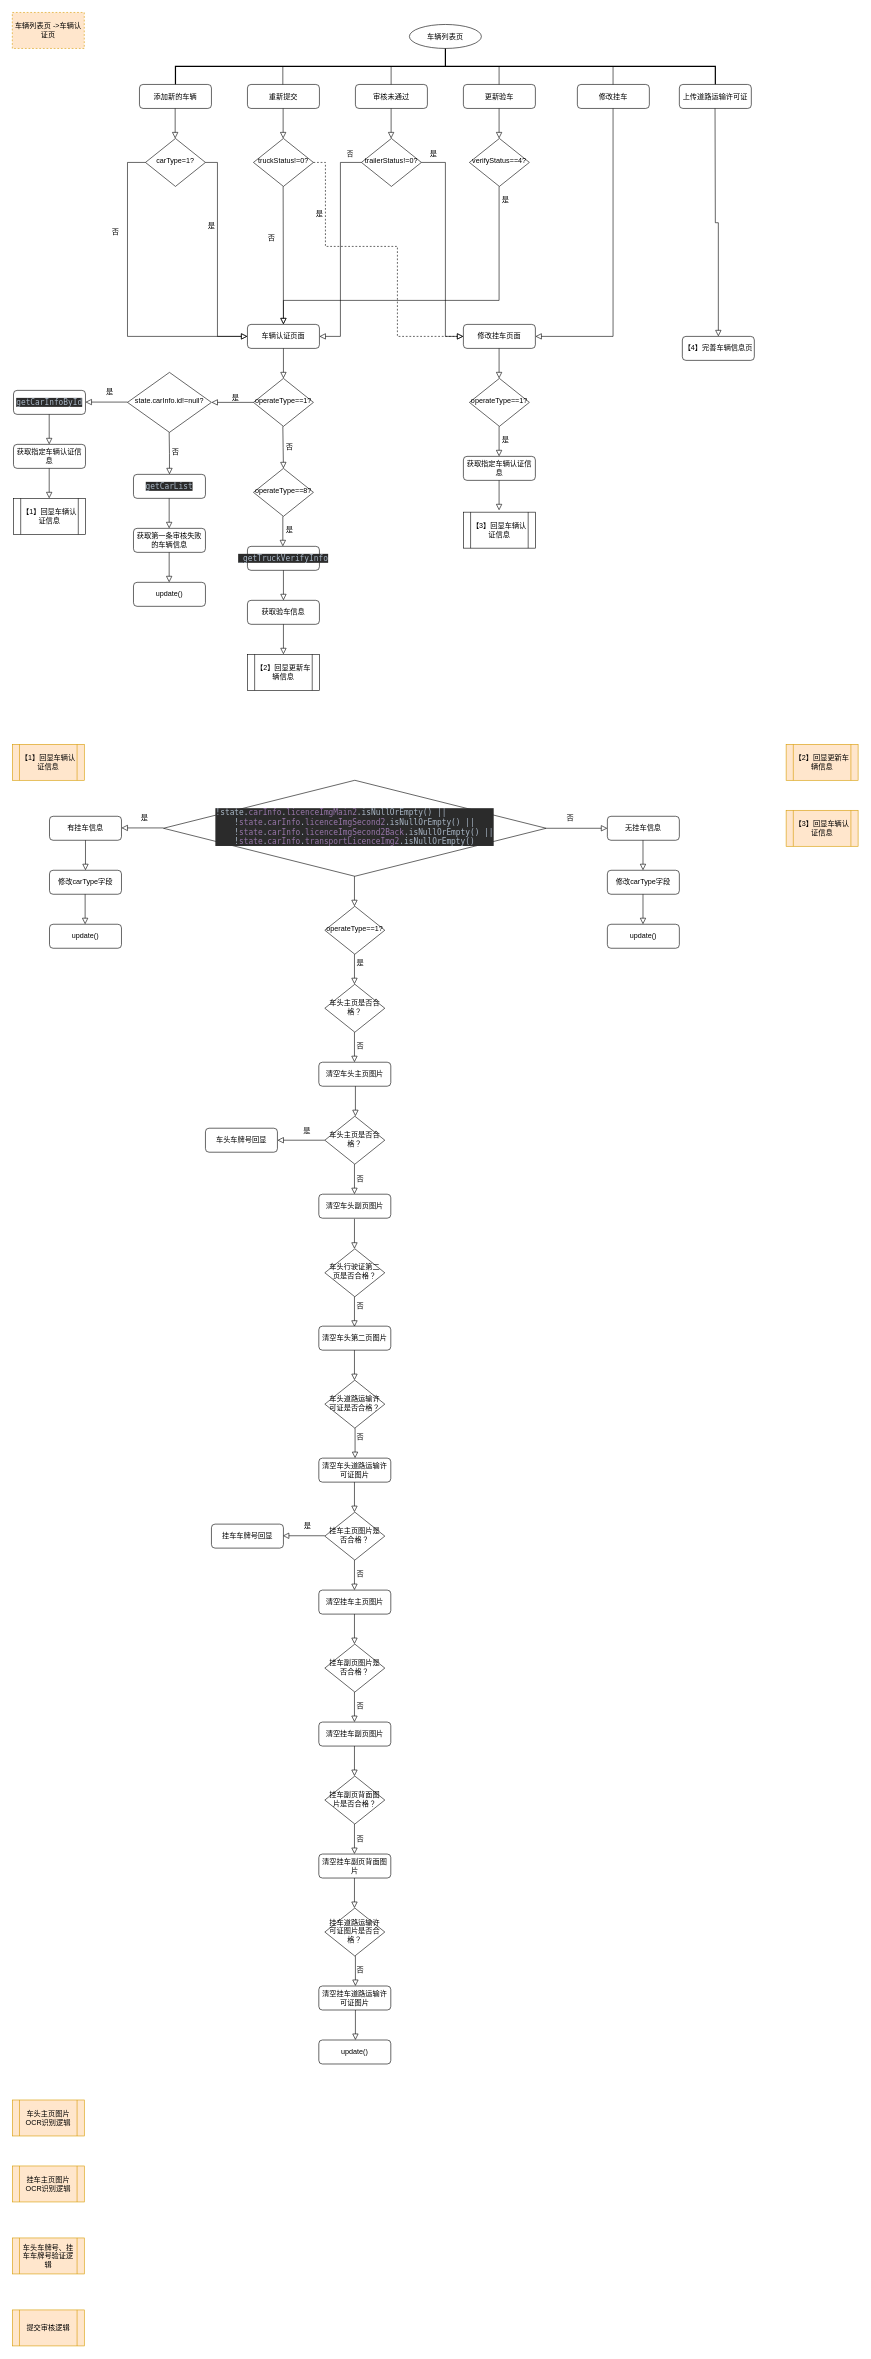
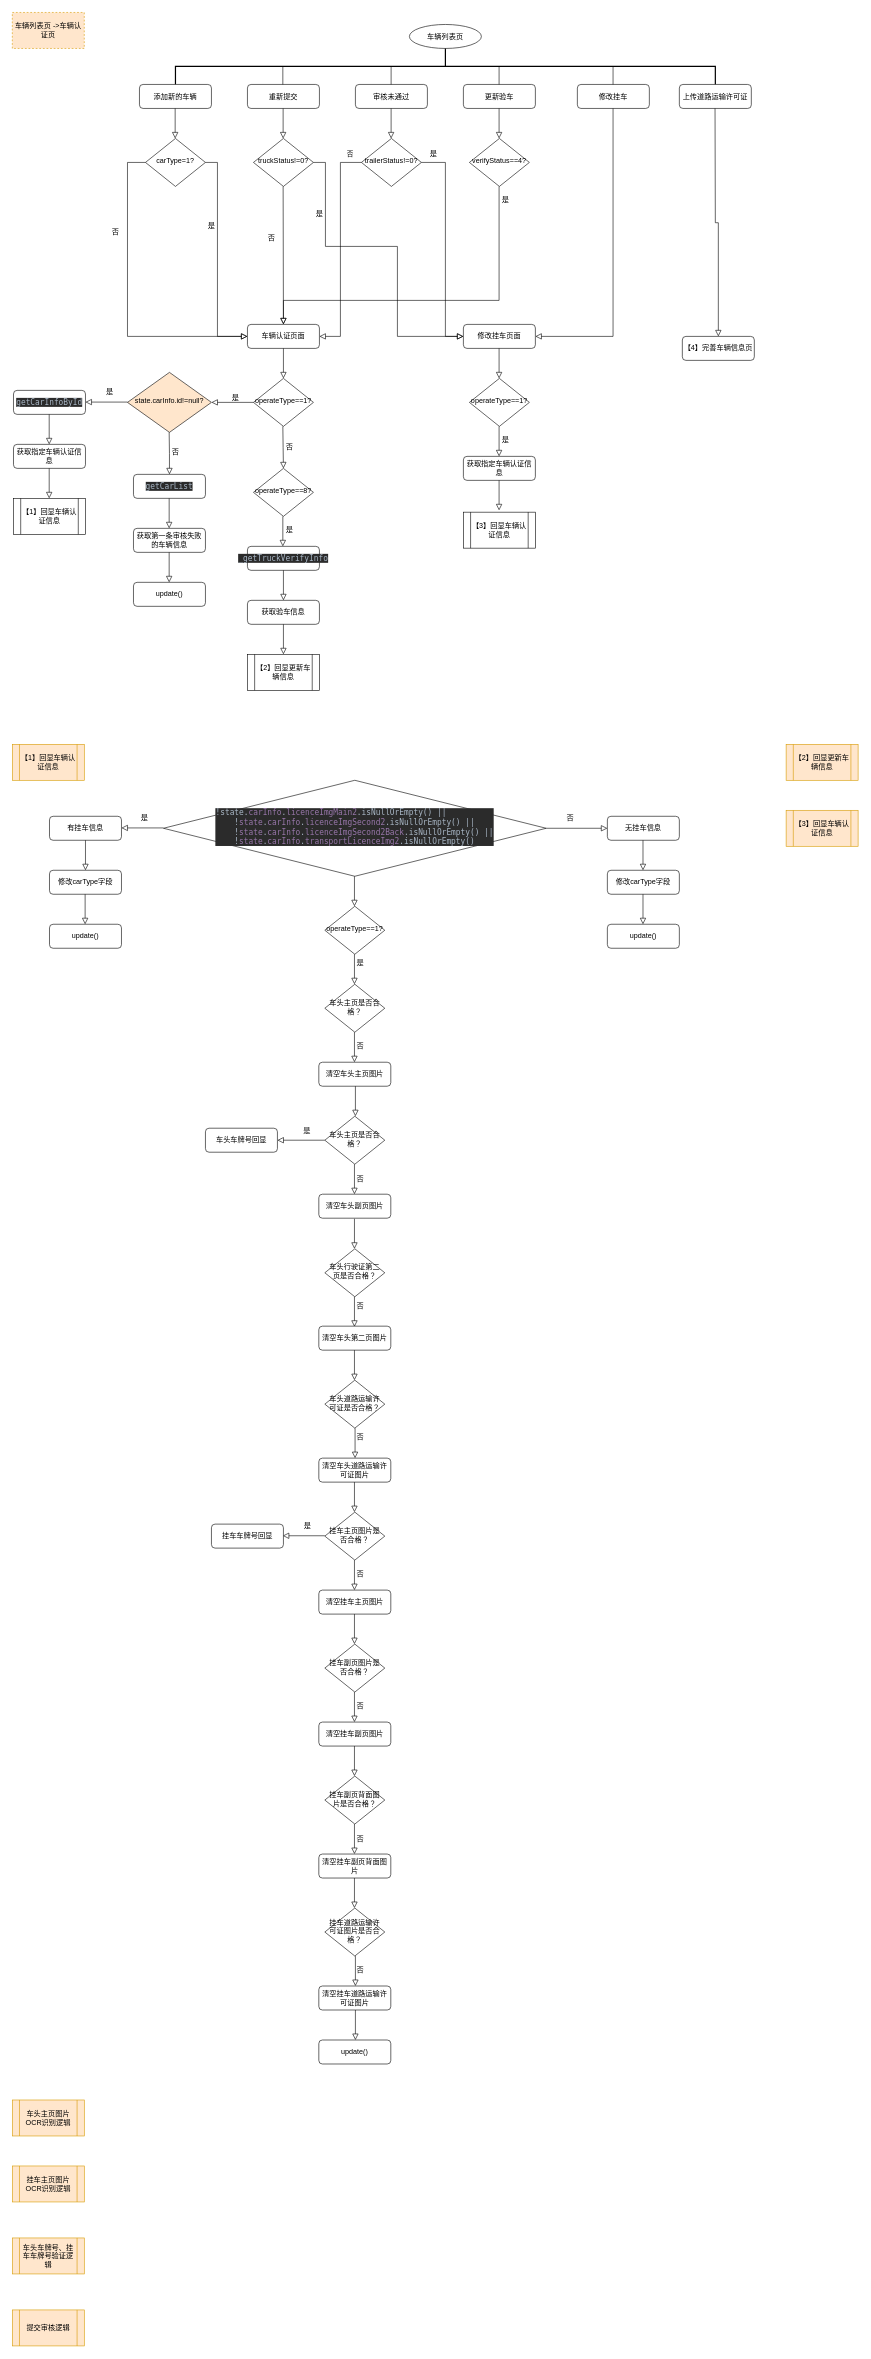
edge "truckStatus!=0?" -> "修改挂车页面": style dashed -> solid
node "state.carInfo.id!=null?": fillcolor #ffffff -> #ffe6cc
